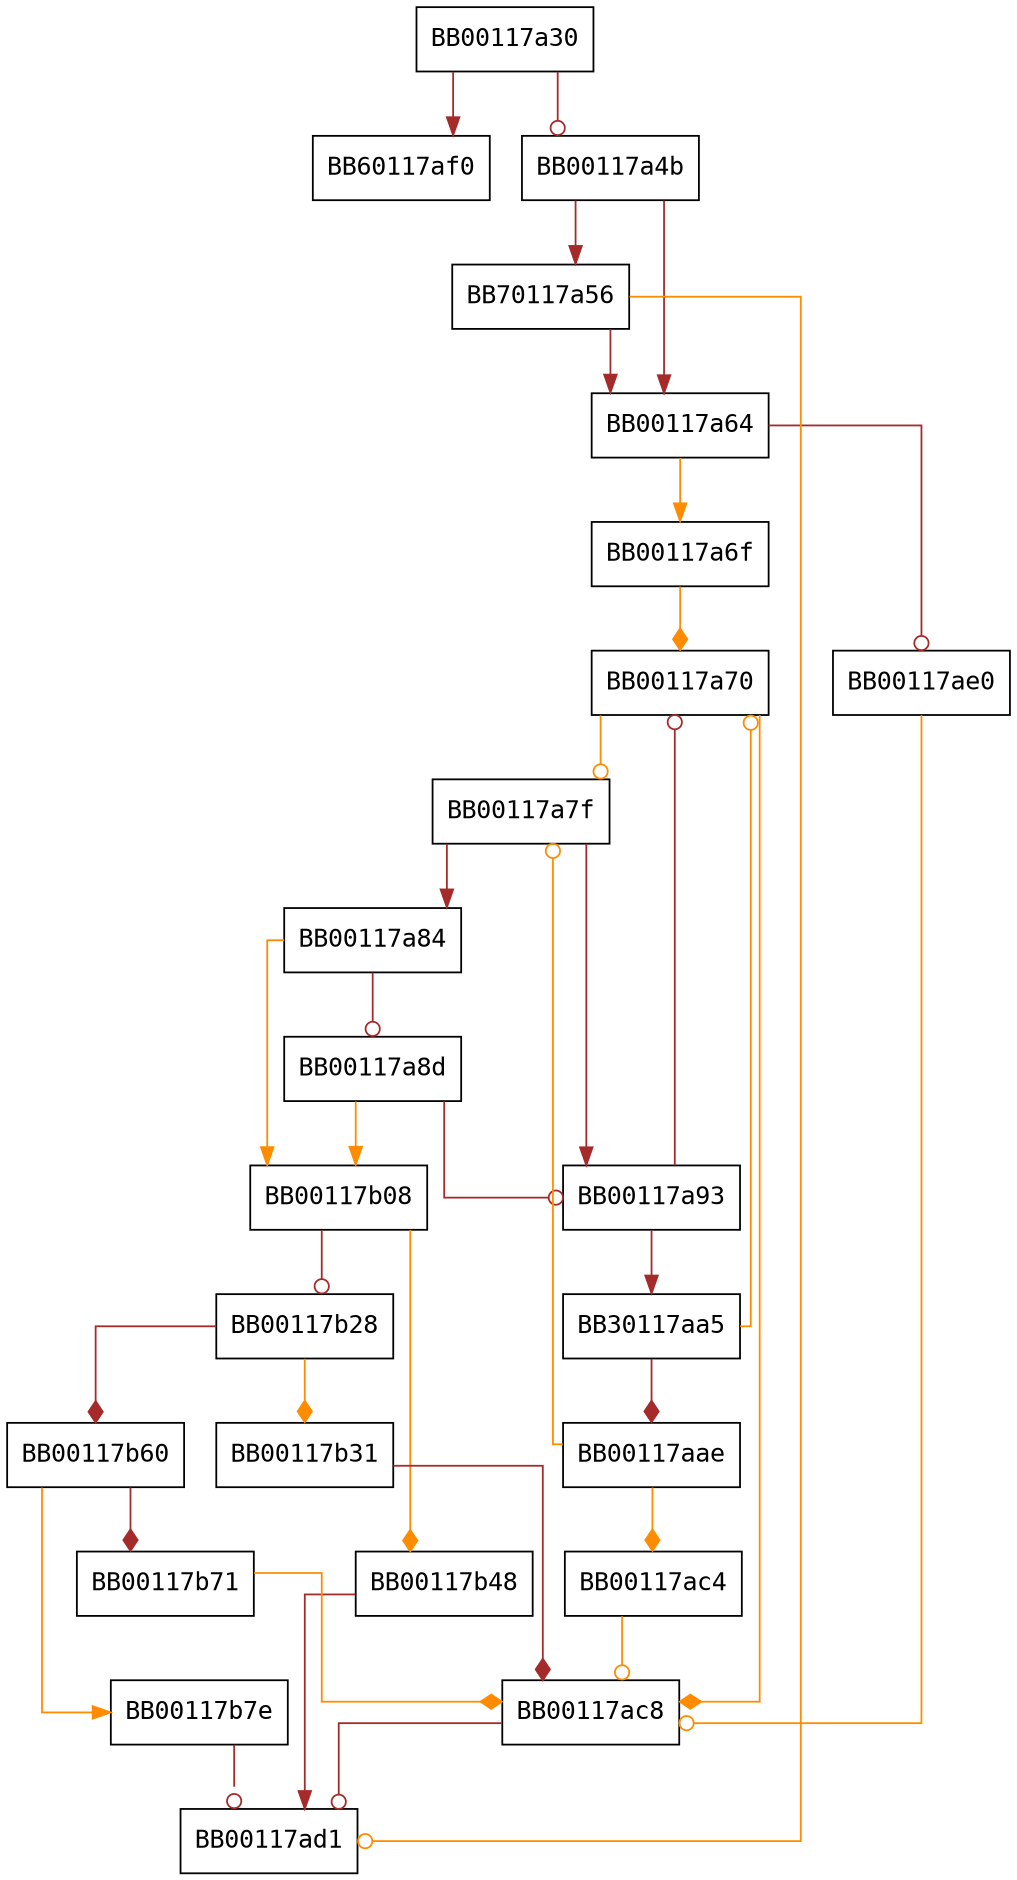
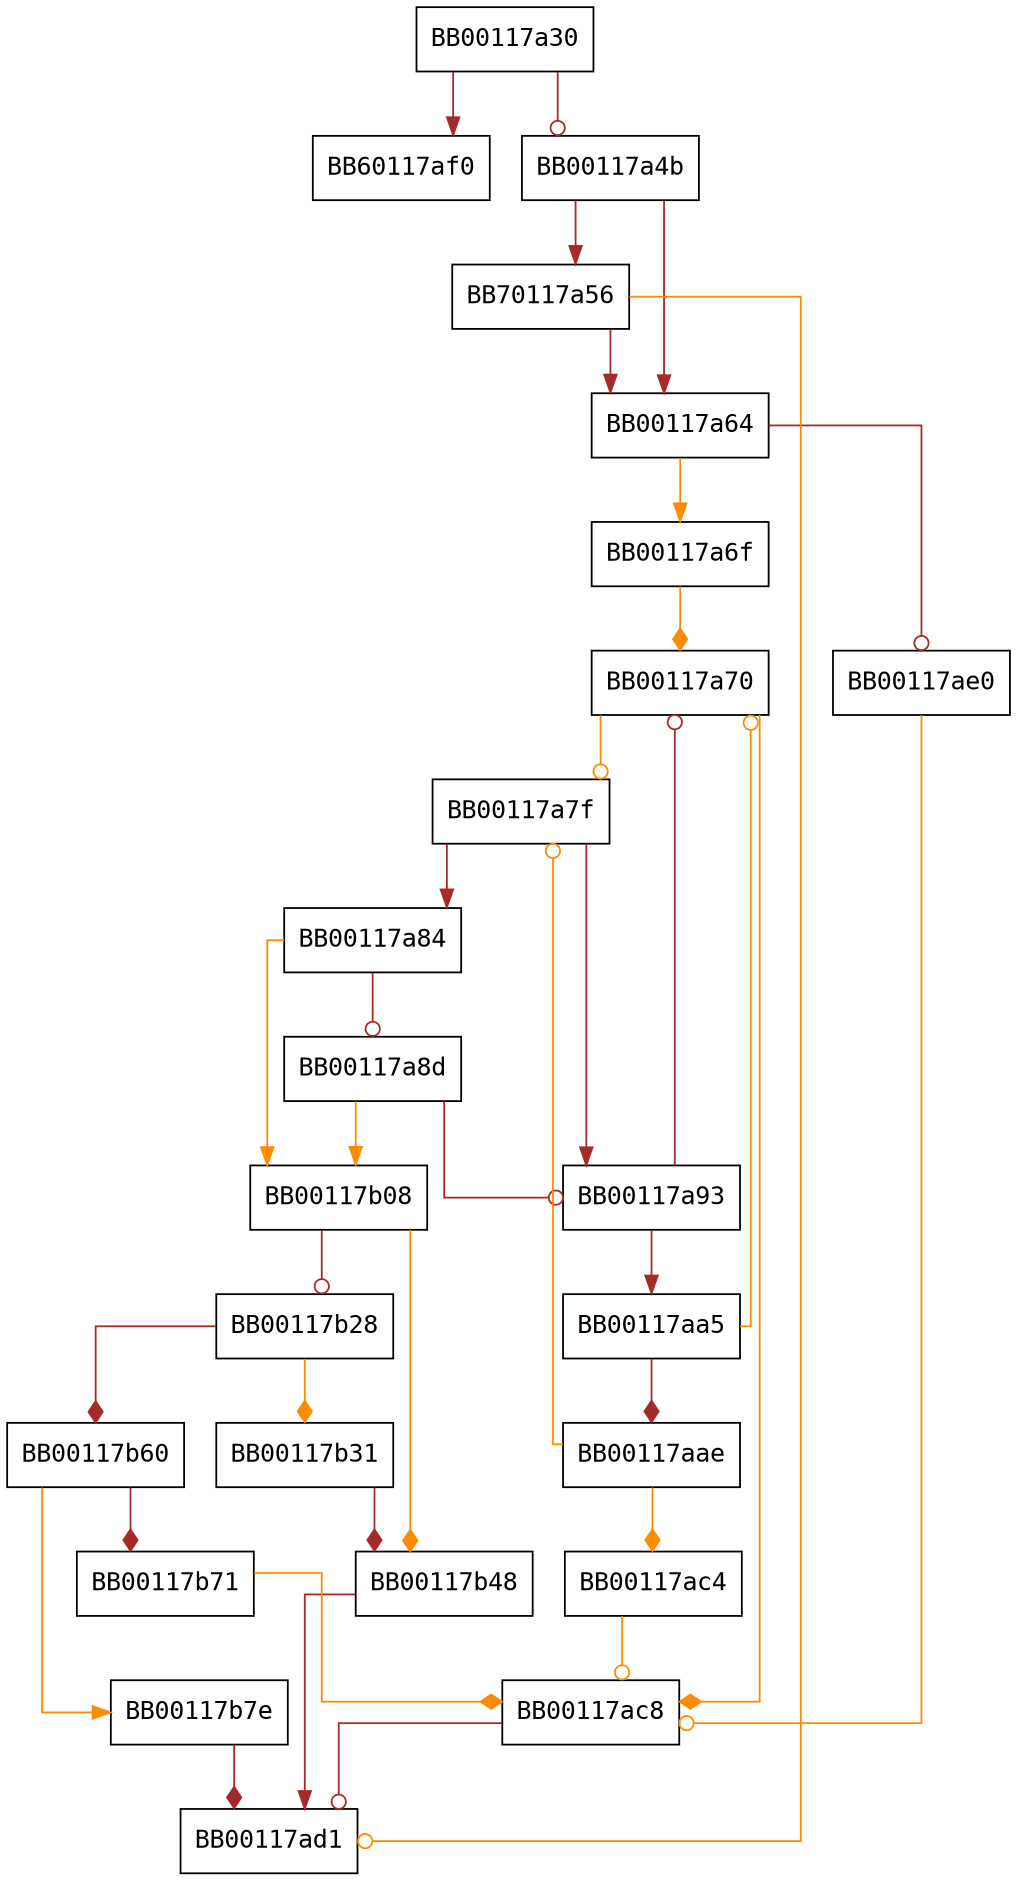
node "BB30117aa5": label "BB30117aa5" -> "BB00117aa5"
edge "BB00117b31" -> "BB00117ac8": now "BB00117b31" -> "BB00117b48"
edge "BB00117b7e" -> "BB00117ad1": arrowhead odot -> diamond
